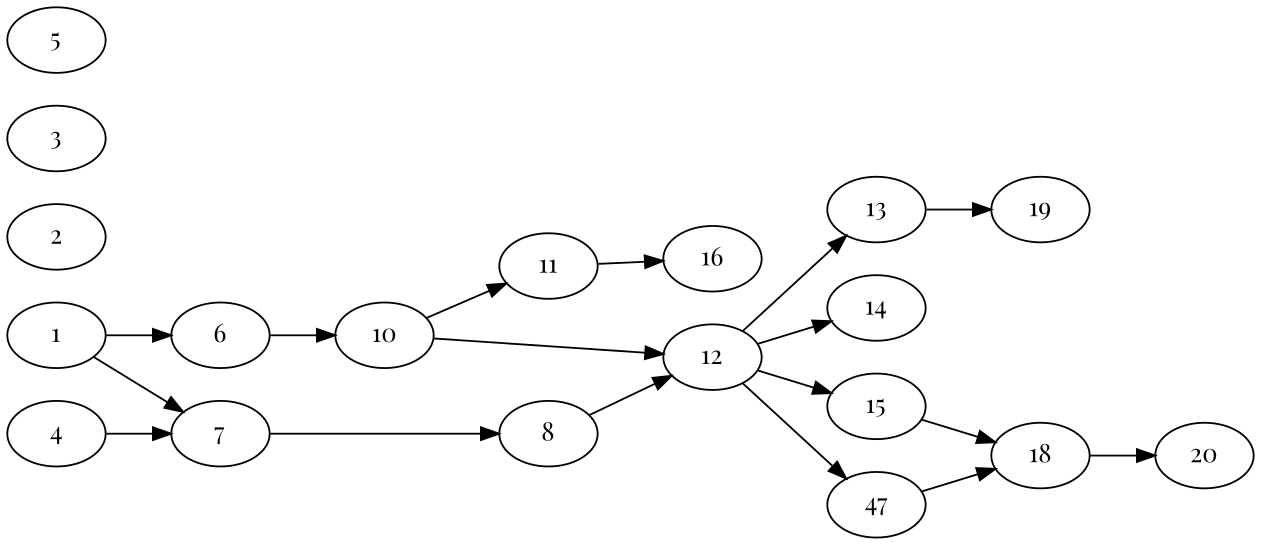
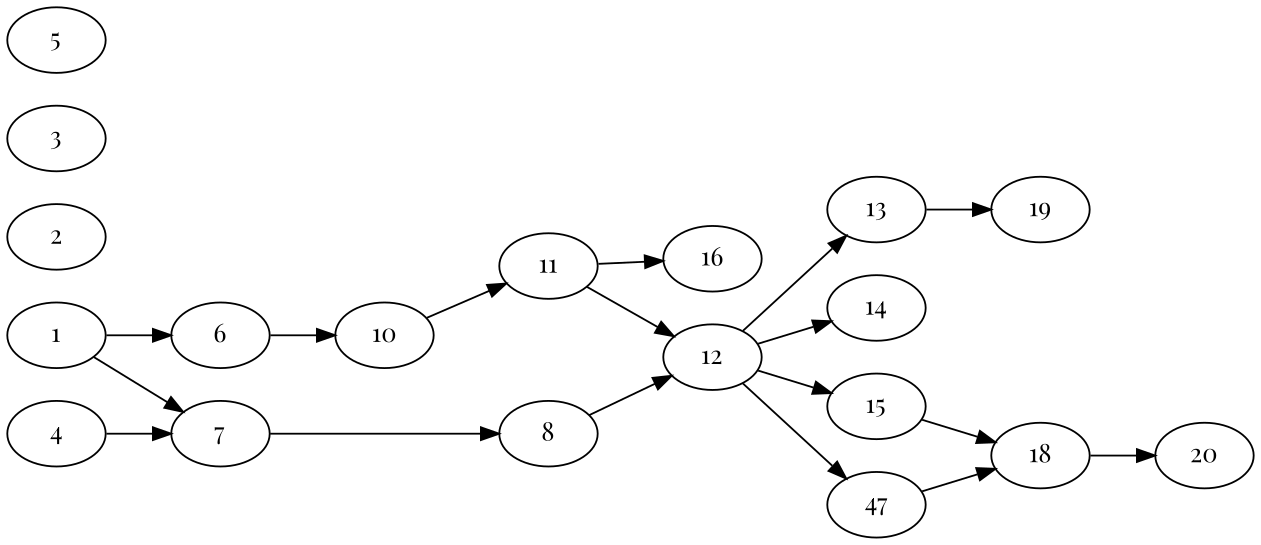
edge "10" -> "12": now "11" -> "12"
